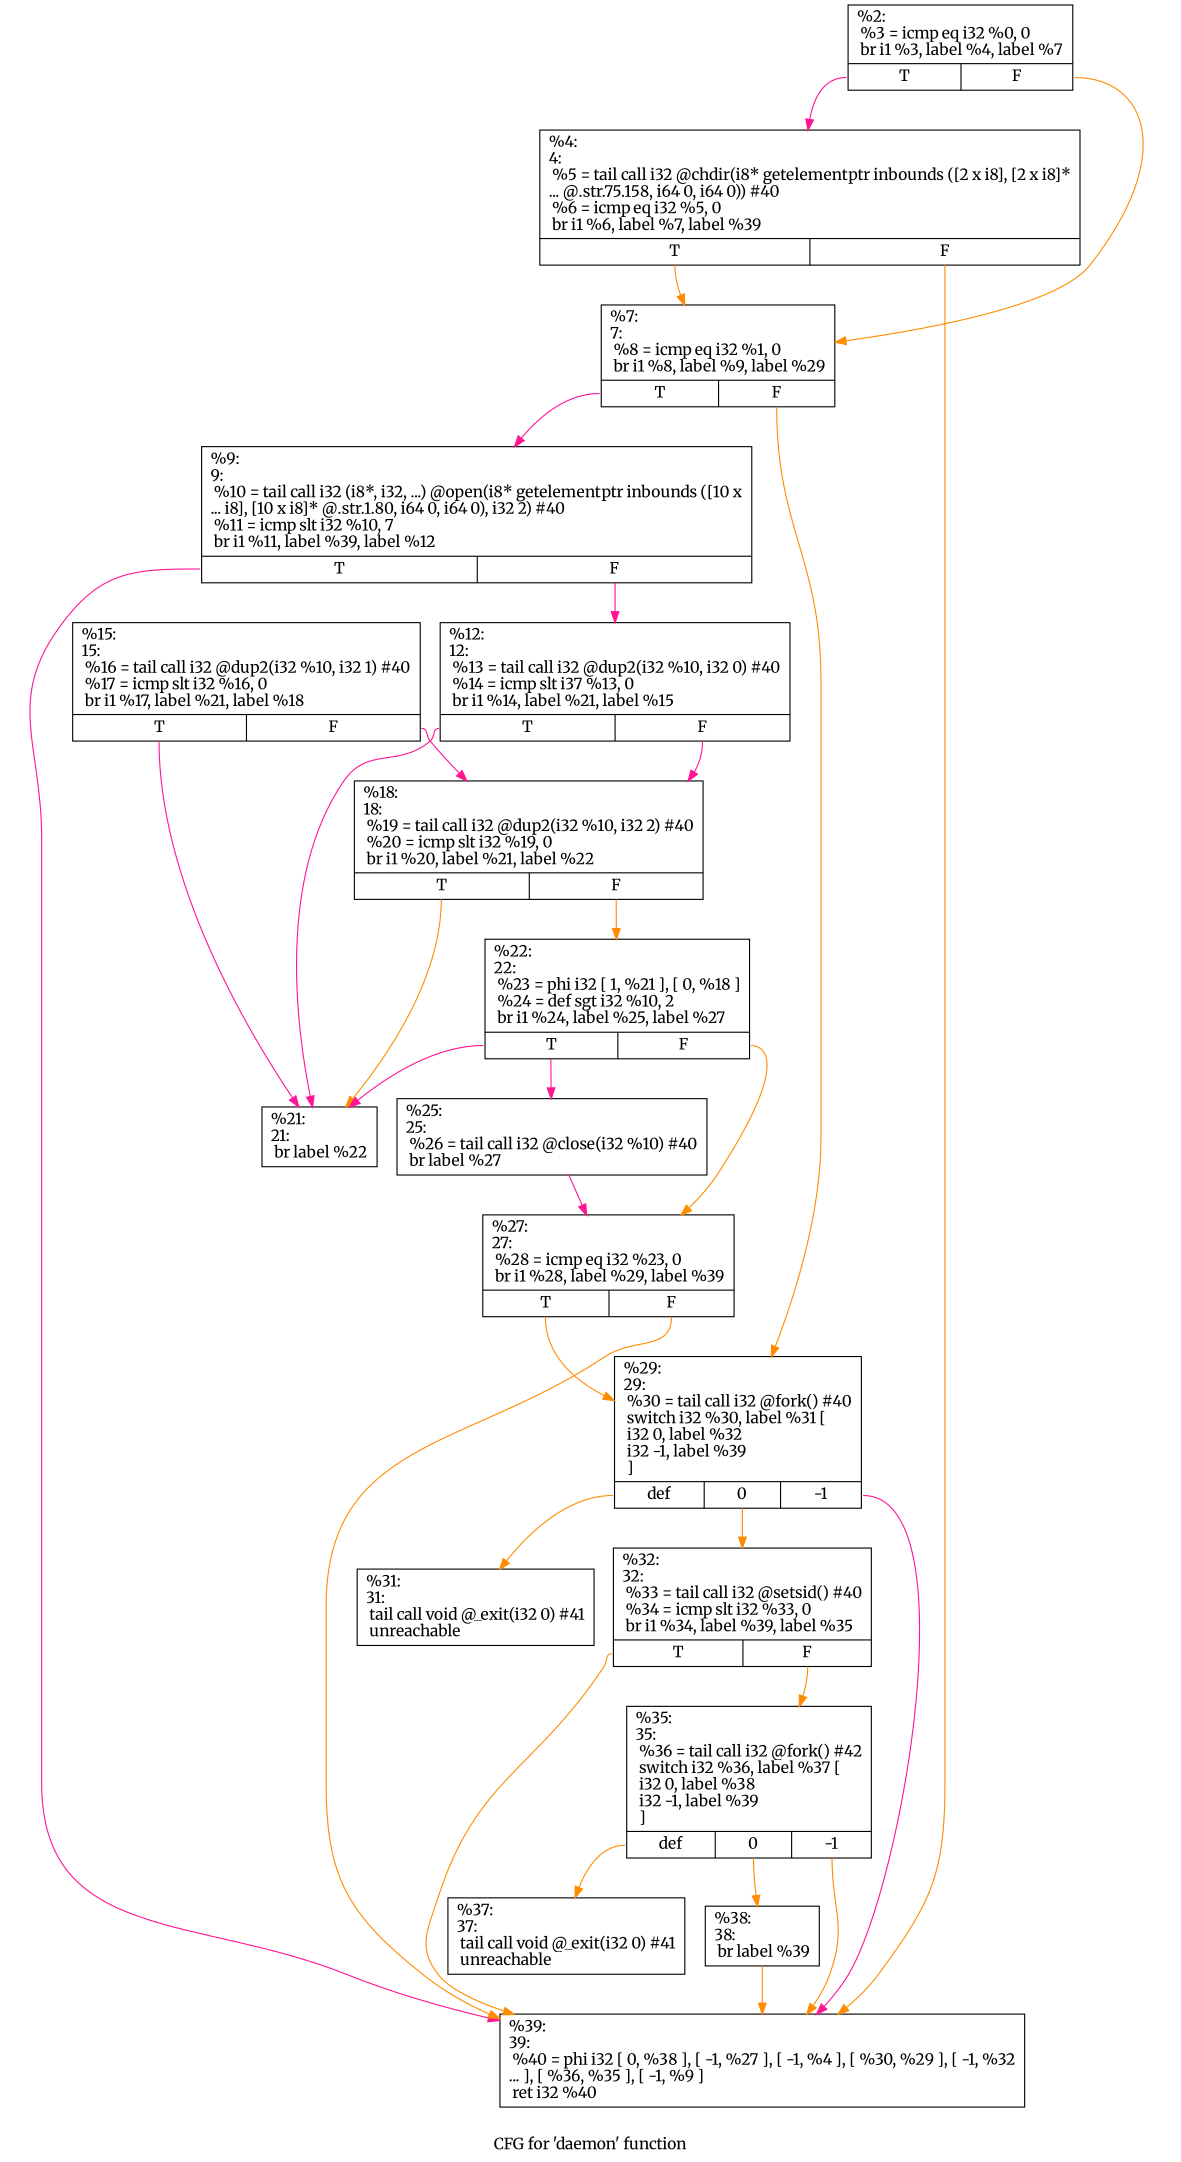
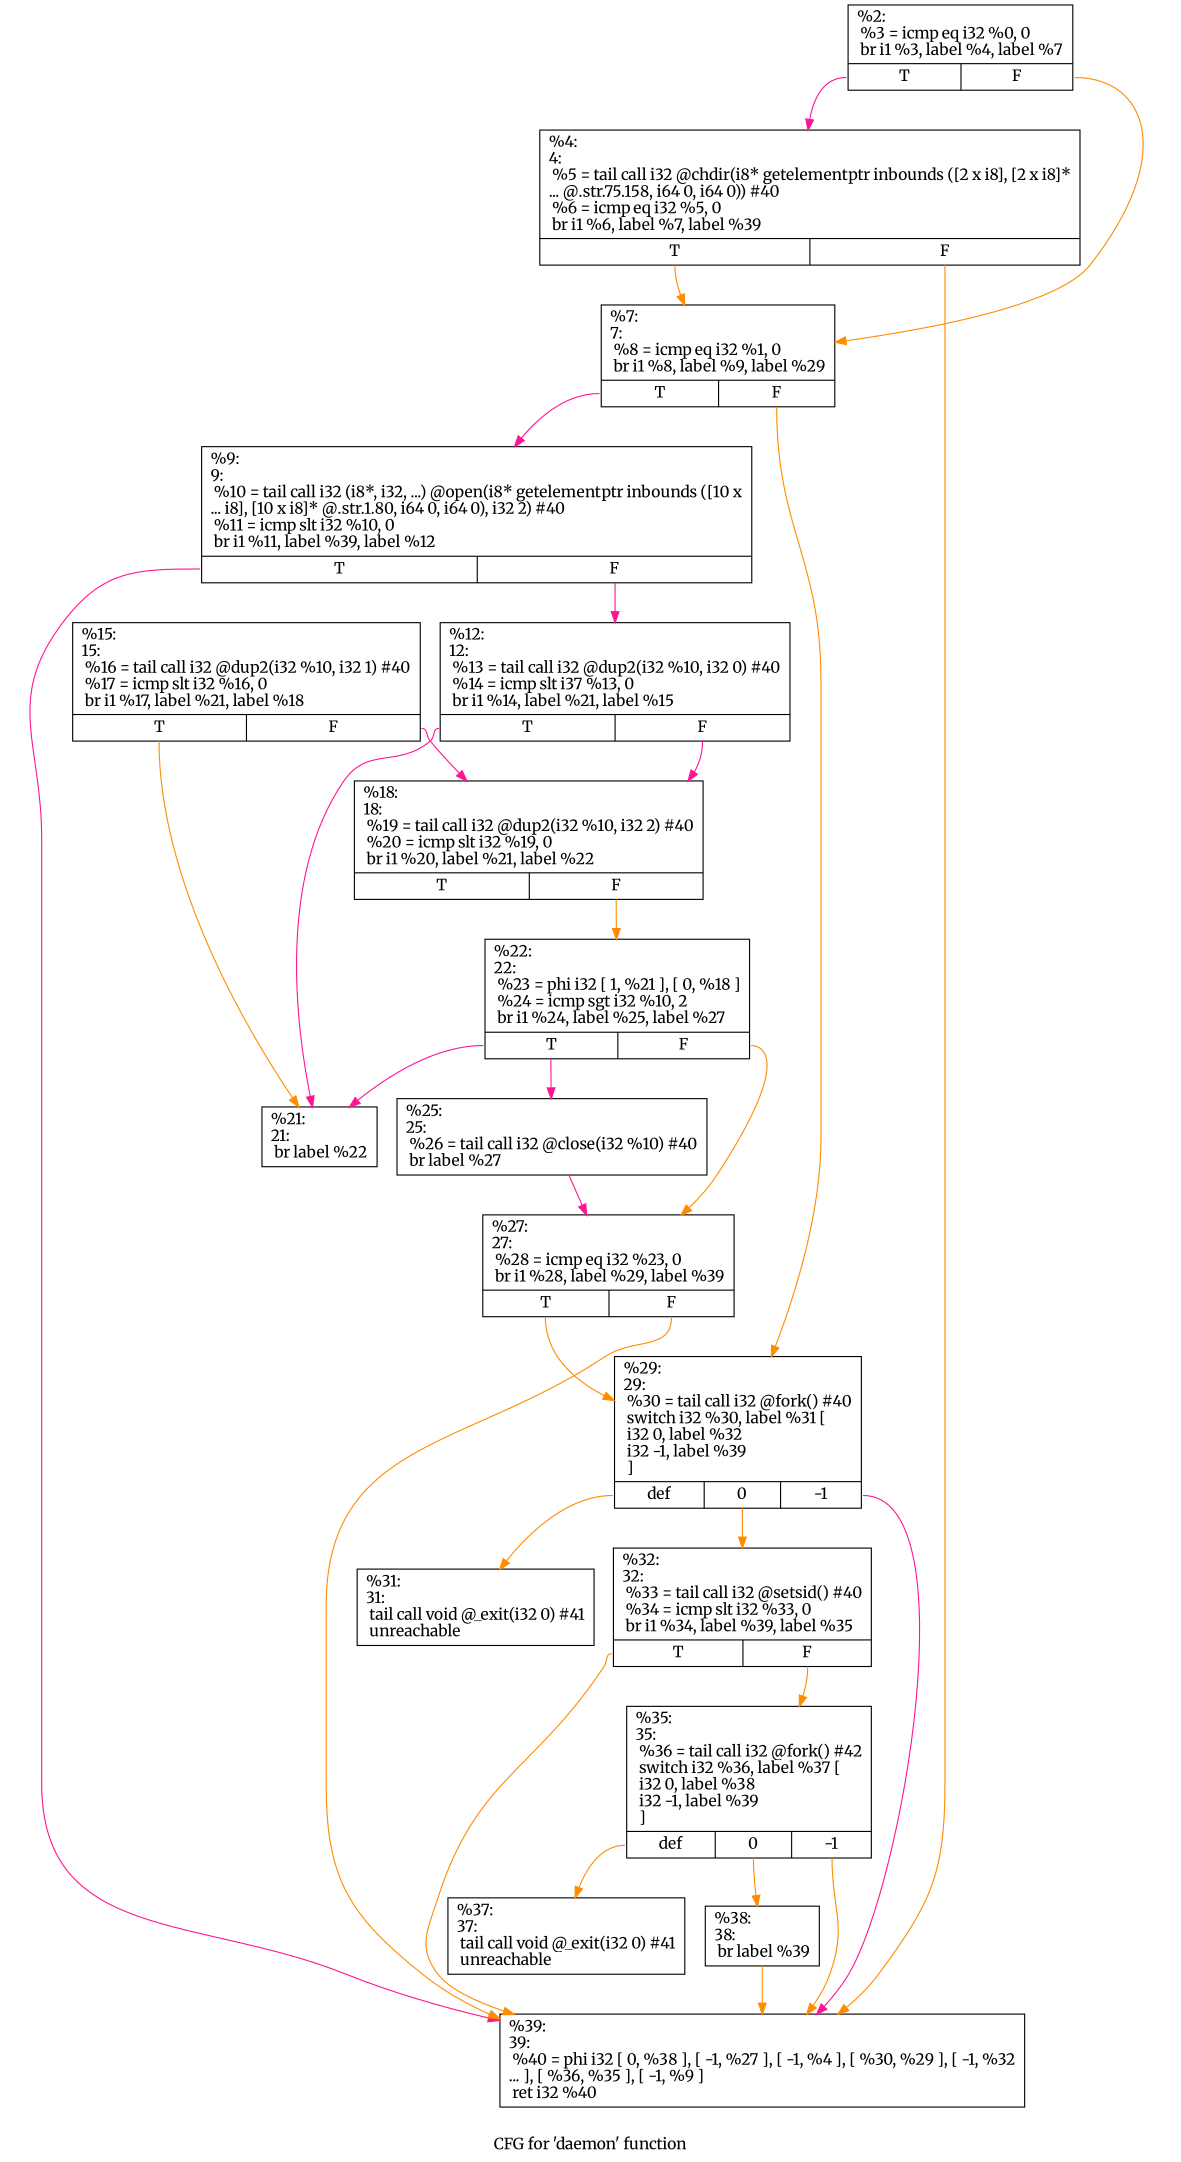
node "%9:": text "%11 = icmp slt i32 %10, 7" -> "%11 = icmp slt i32 %10, 0"
edge "%15:" -> "%21:": color deeppink -> darkorange
node "%22:": text "%24 = def sgt i32 %10, 2" -> "%24 = icmp sgt i32 %10, 2"
edge "%18:" -> "%21:": removed
